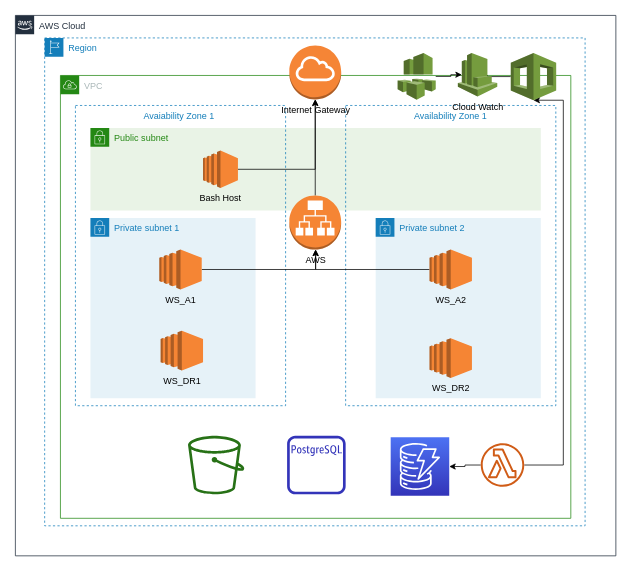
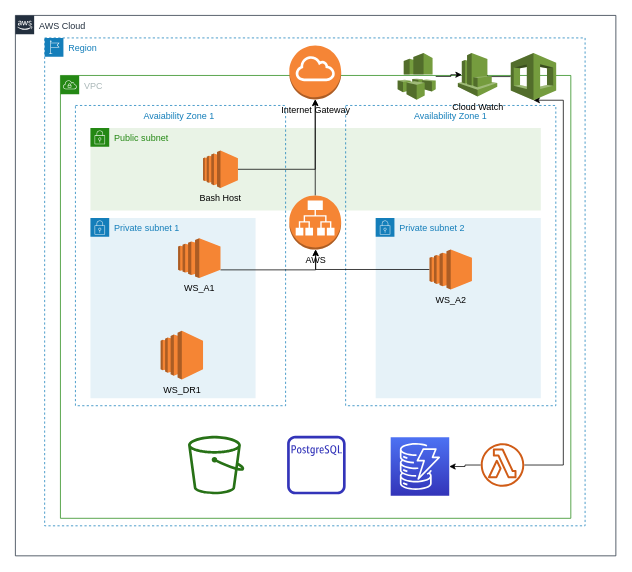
node "WS_A1": moved (180, 269) -> (199, 258)
node "WS_DR1": size 42x40 -> 42x49
node "WS_DR2": removed
